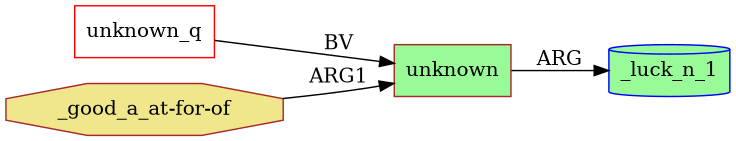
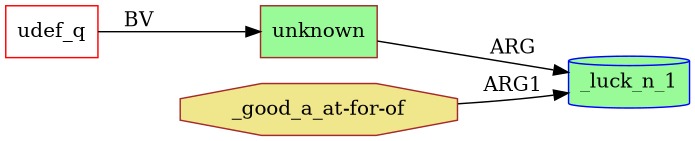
node "unknown_q": label "unknown_q" -> "udef_q"
edge "_good_a_at-for-of" -> "unknown": now "_good_a_at-for-of" -> "_luck_n_1"
